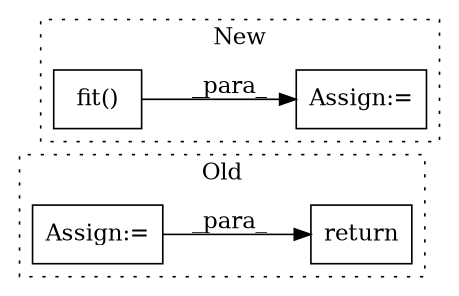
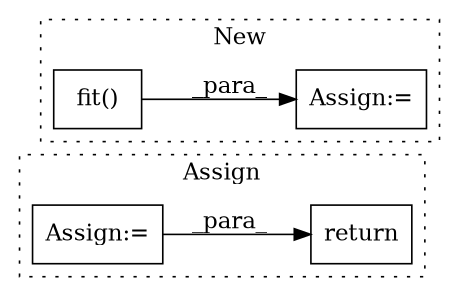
cluster "Old": label "Old" -> "Assign"
